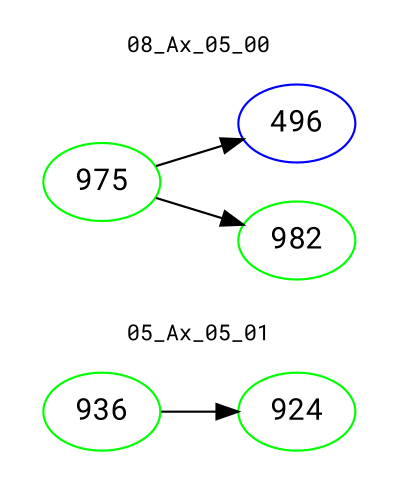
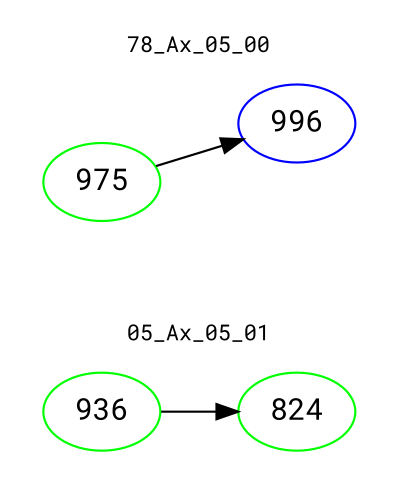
cluster "08_Ax_05_00": label "08_Ax_05_00" -> "78_Ax_05_00"
node "496": label "496" -> "996"
node "982": removed
node "924": label "924" -> "824"
